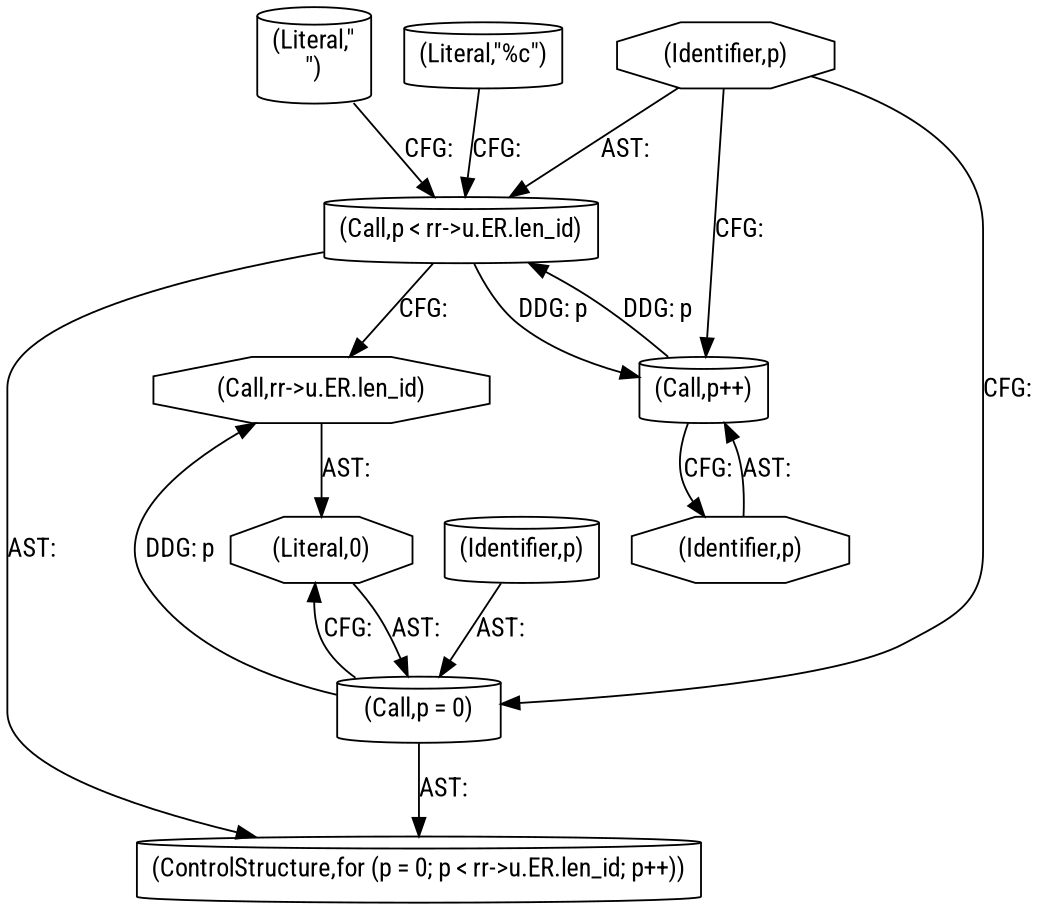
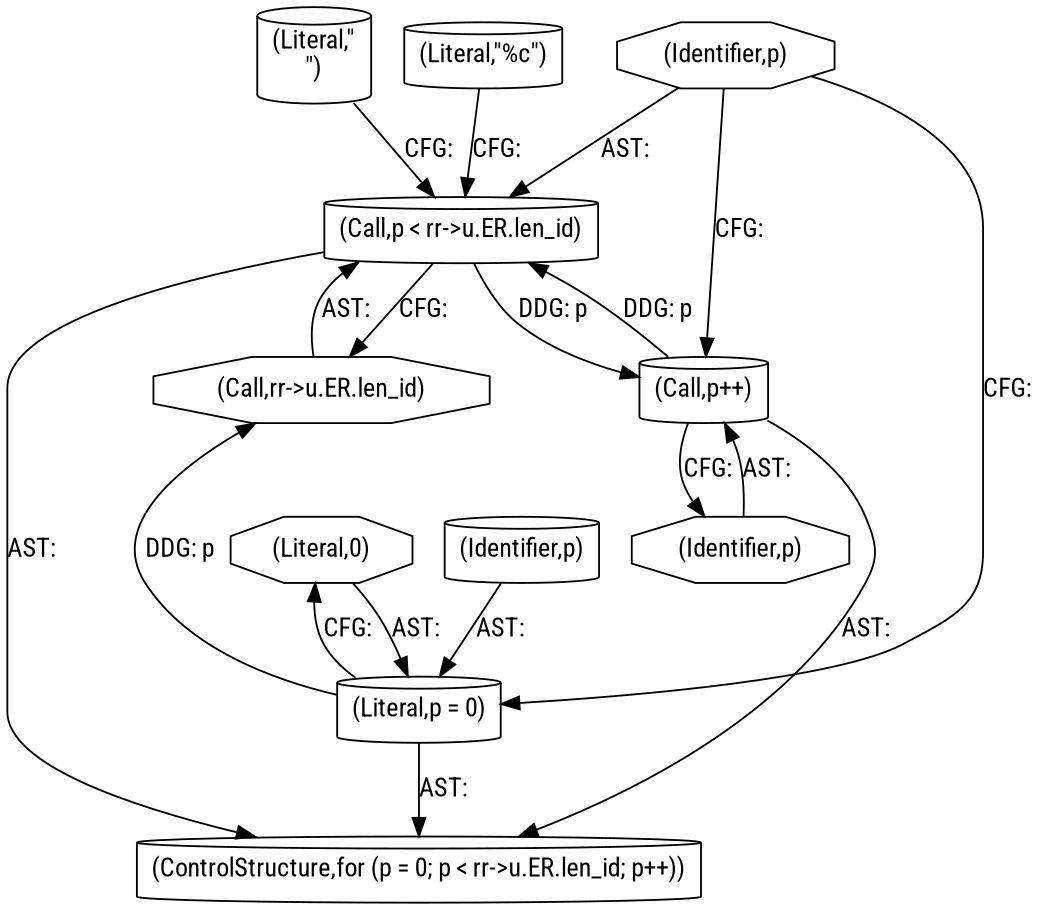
edge "(Call,rr->u.ER.len_id)" -> "(Literal,0)": now "(Call,rr->u.ER.len_id)" -> "(Call,p < rr->u.ER.len_id)"
edge "(Call,p++)" -> "(ControlStructure,for (p = 0; p < rr->u.ER.len_id; p++))": added, label "AST:"
node "(Call,p = 0)": label "(Call,p = 0)" -> "(Literal,p = 0)"
